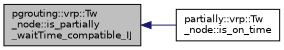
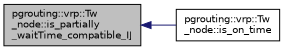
node "partially::vrp::Tw _node::is_on_time": label "partially::vrp::Tw _node::is_on_time" -> "pgrouting::vrp::Tw _node::is_on_time"
